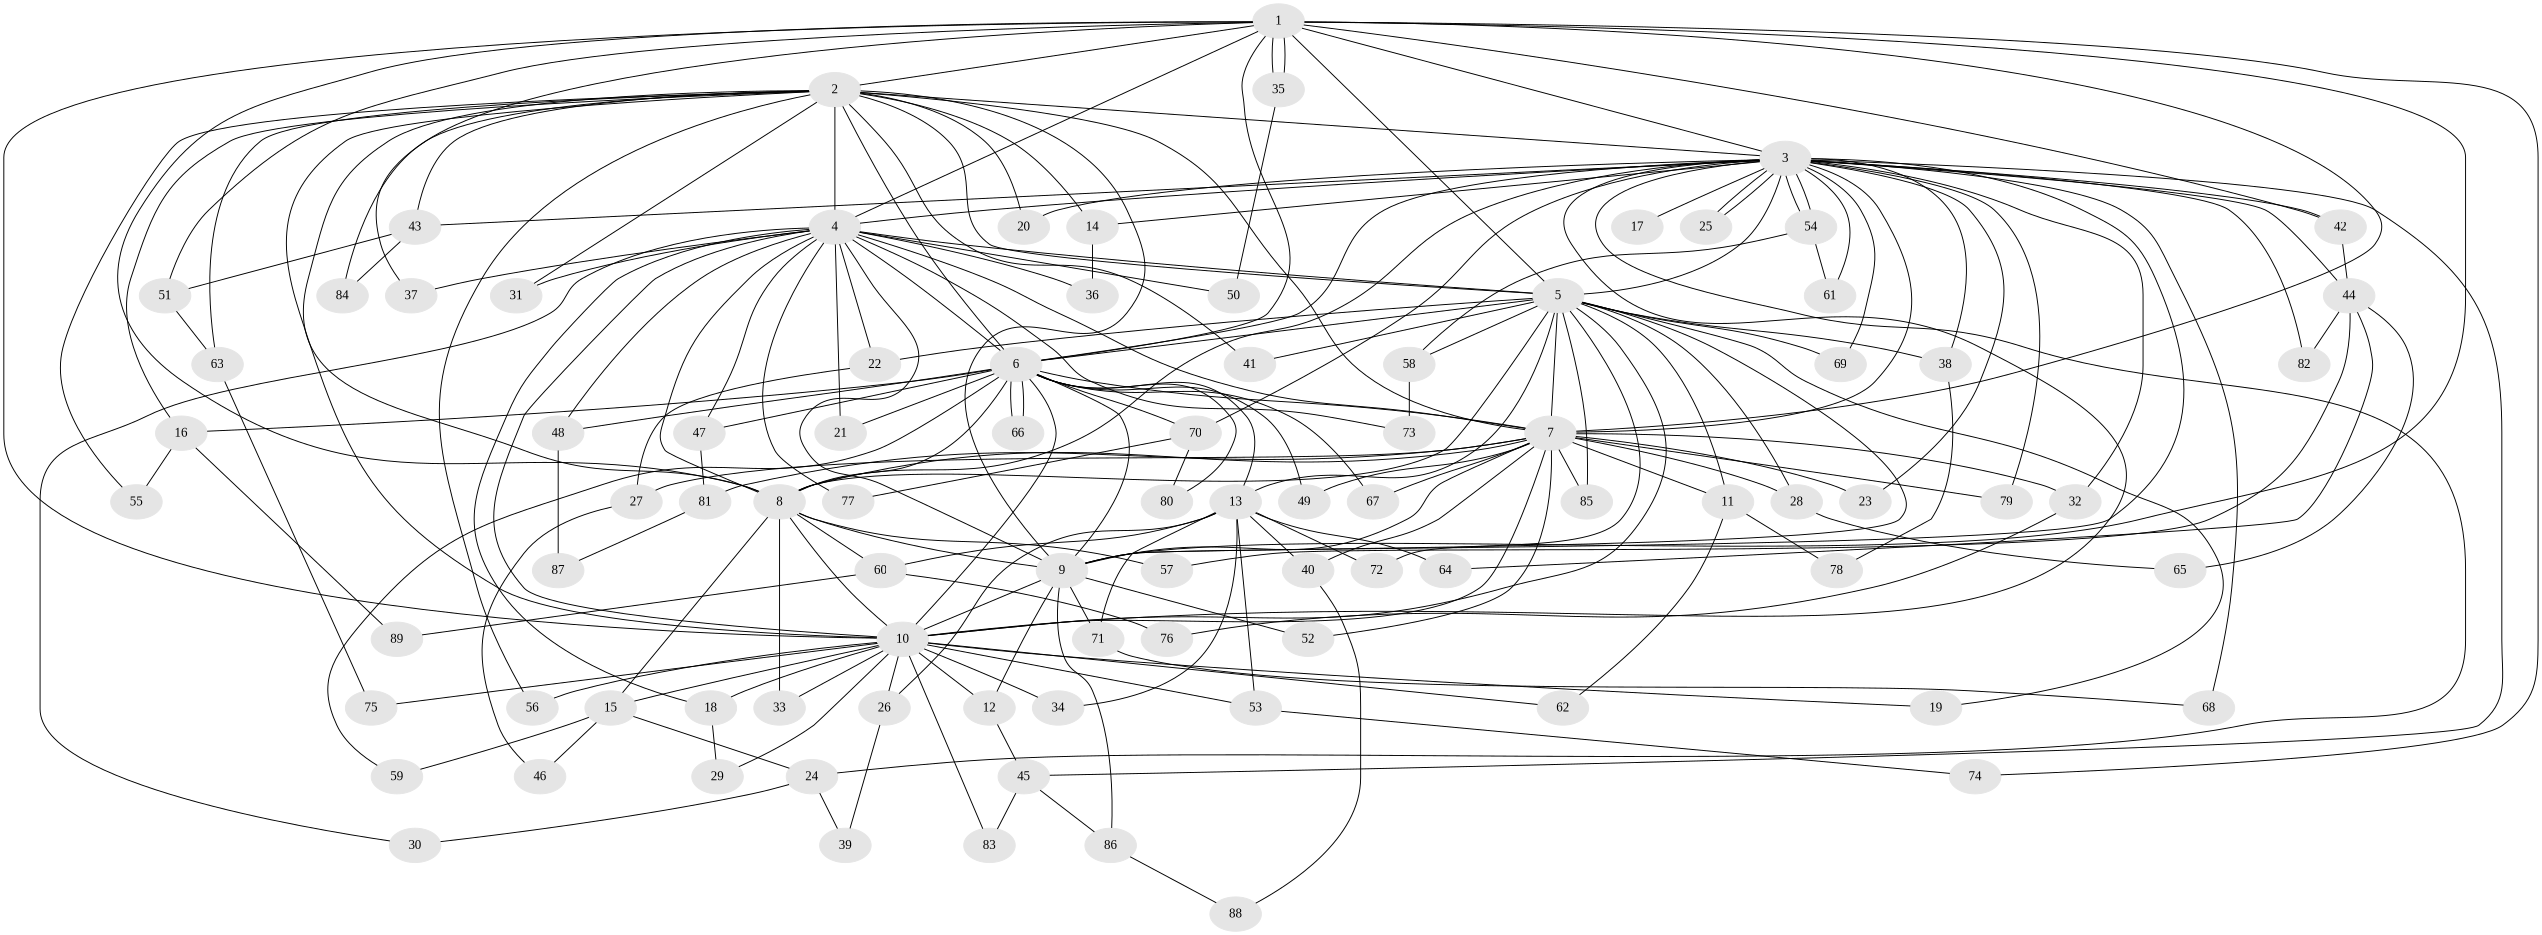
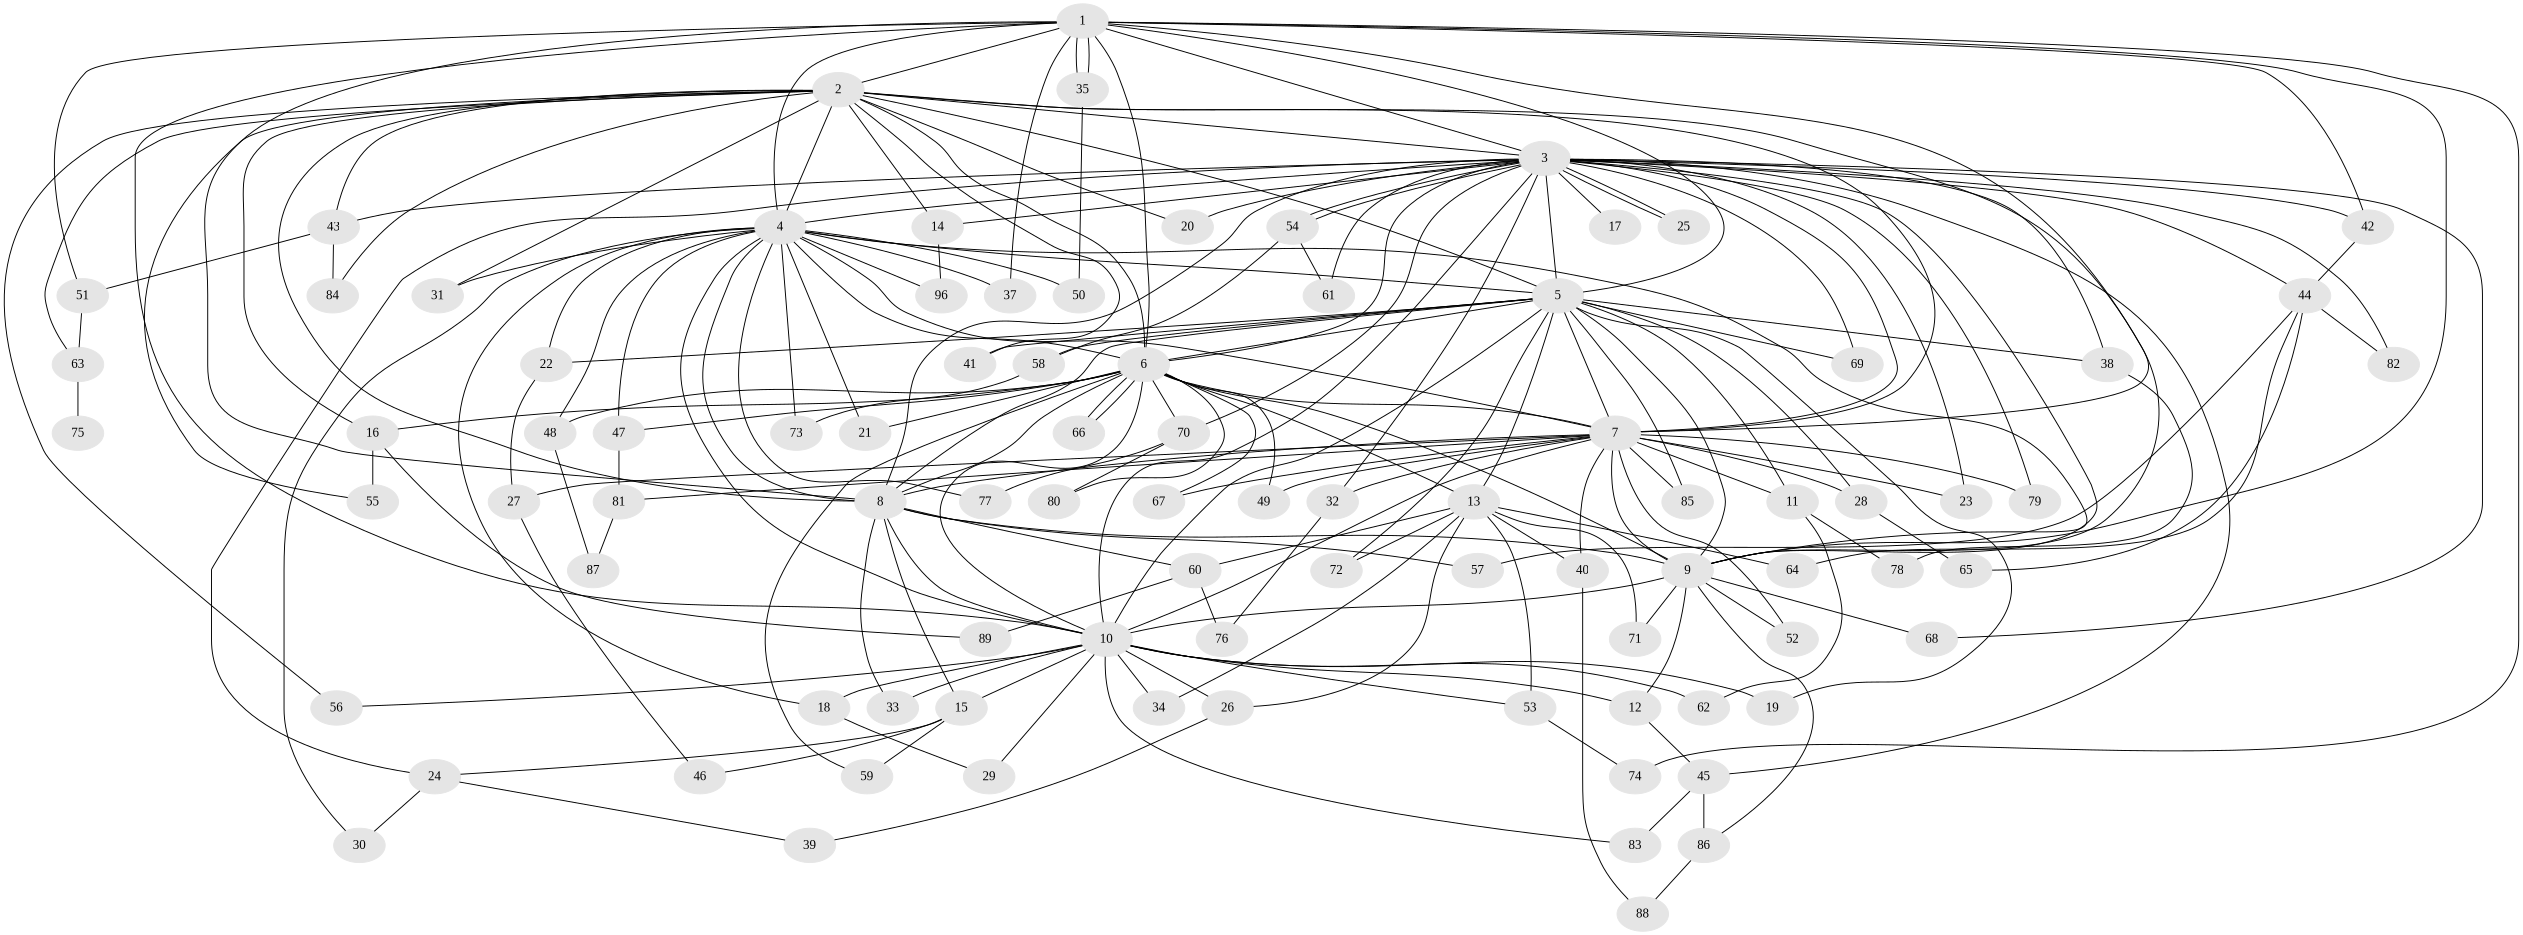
node "36": label "36" -> "96"
edge "2" -- "10": removed
edge "10" -- "75": removed
edge "71" -- "68": now "9" -- "68"
